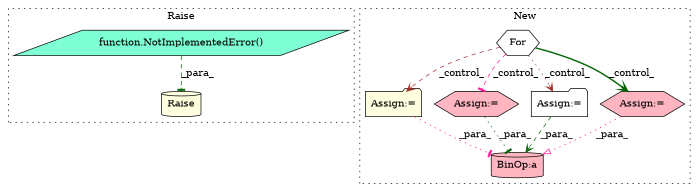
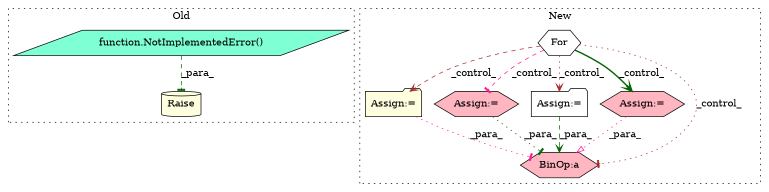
cluster "Raise": label "Raise" -> "Old"
edge "For" -> "BinOp:a": added, label "_control_"
node "BinOp:a": shape cylinder -> hexagon
